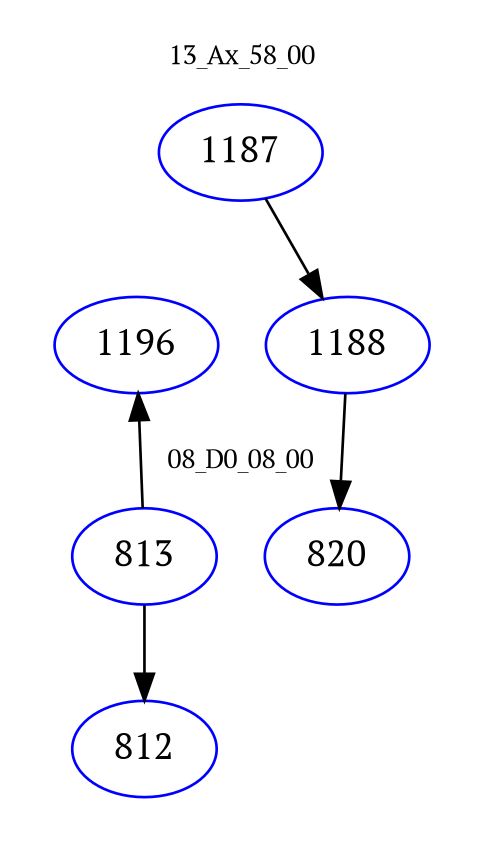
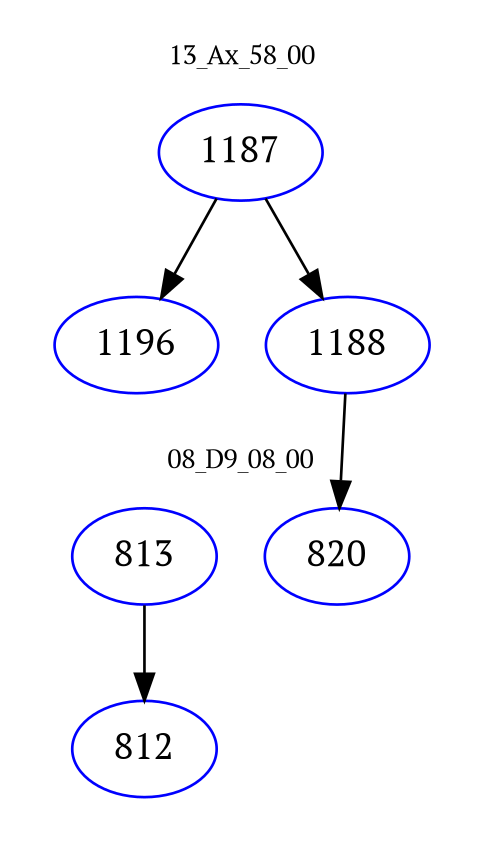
cluster "08_D0_08_00": label "08_D0_08_00" -> "08_D9_08_00"
edge "813" -> "1196": now "1187" -> "1196"
